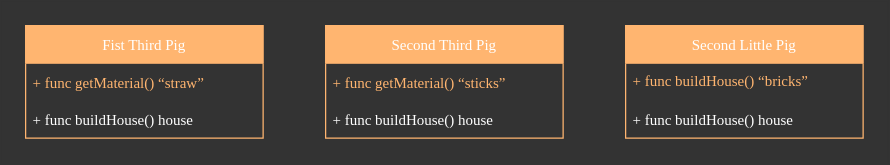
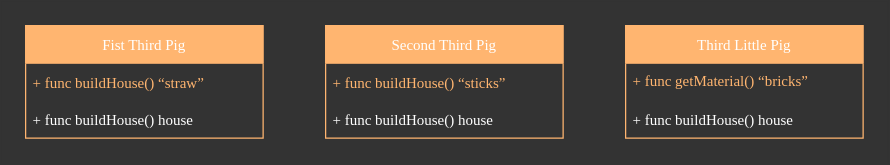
node "Second Little Pig": label "Second Little Pig" -> "Third Little Pig"
node "+ func buildHouse() “bricks”": label "+ func buildHouse() “bricks”" -> "+ func getMaterial() “bricks”"
node "+ func getMaterial() “straw”": label "+ func getMaterial() “straw”" -> "+ func buildHouse() “straw”"
node "+ func getMaterial() “sticks”": label "+ func getMaterial() “sticks”" -> "+ func buildHouse() “sticks”"
